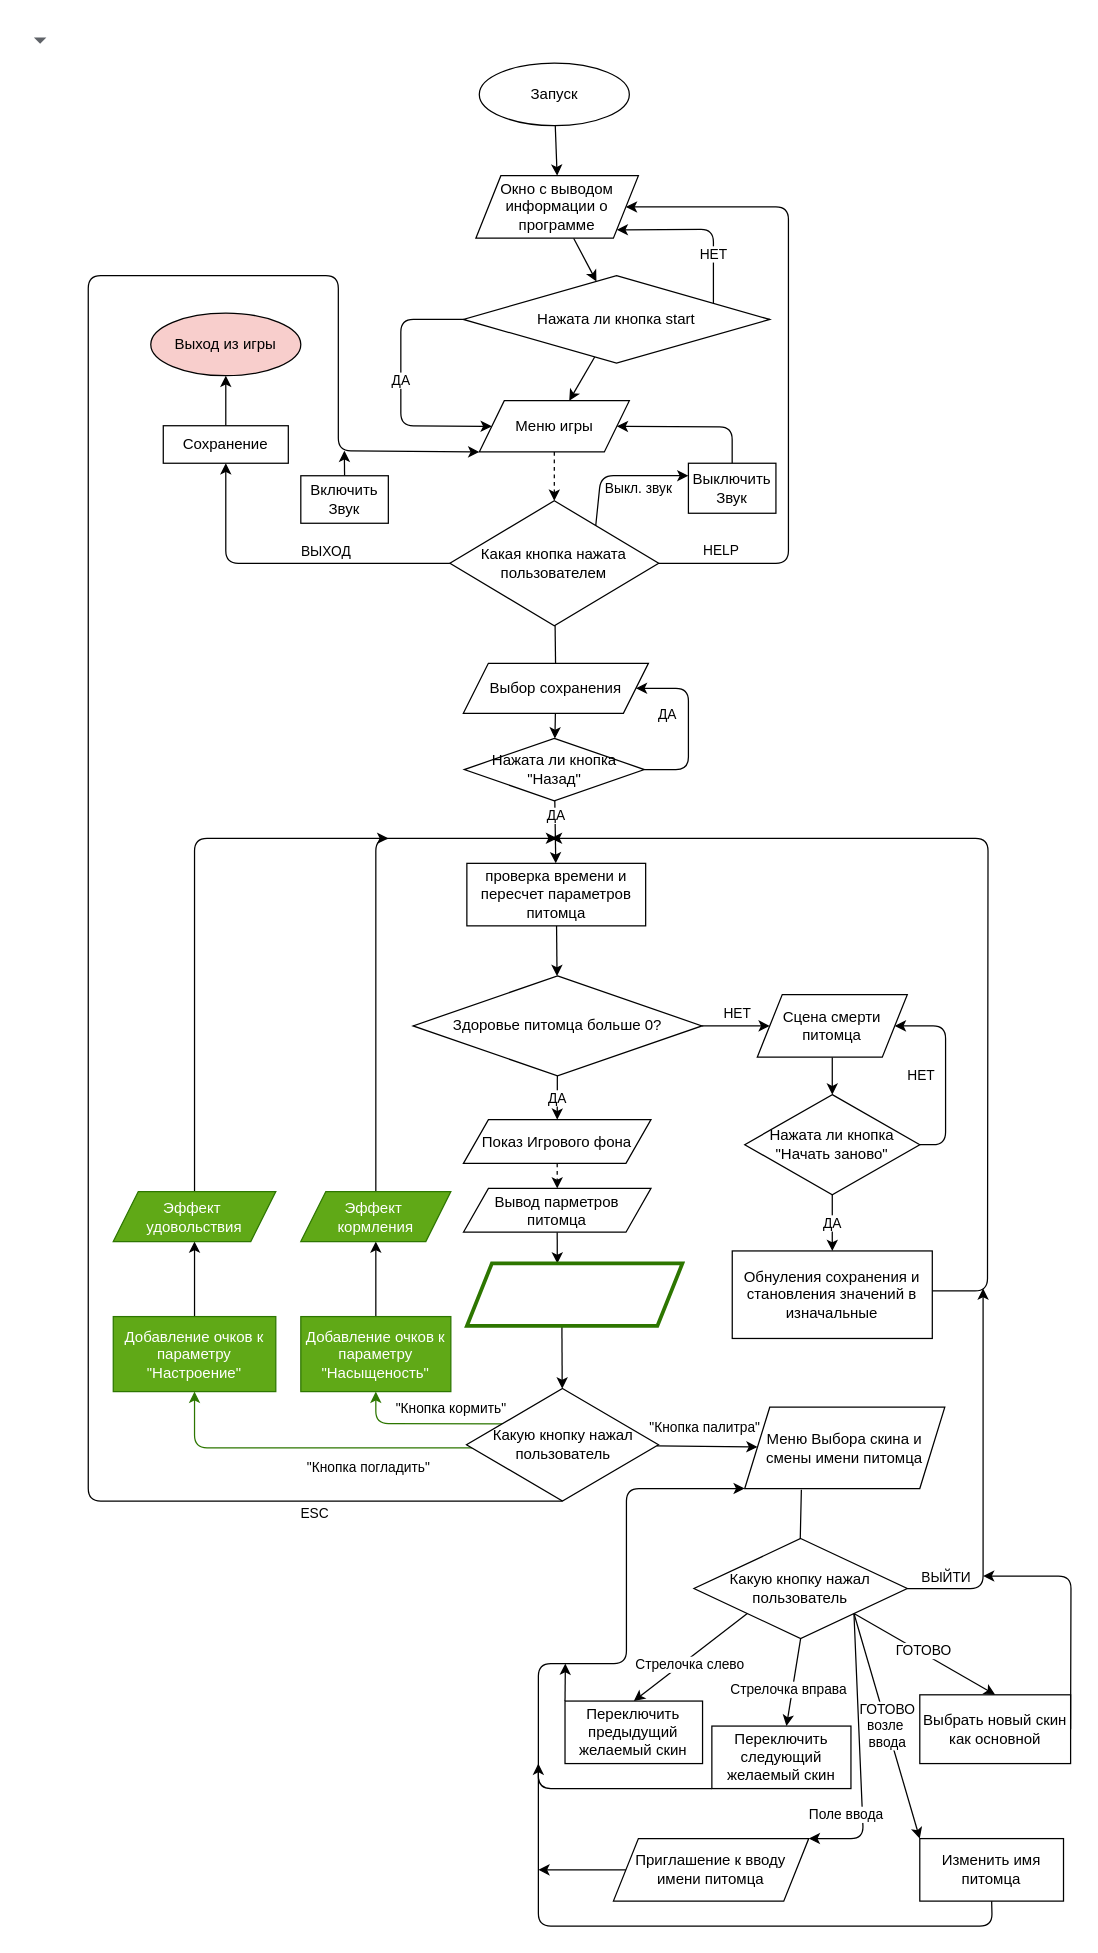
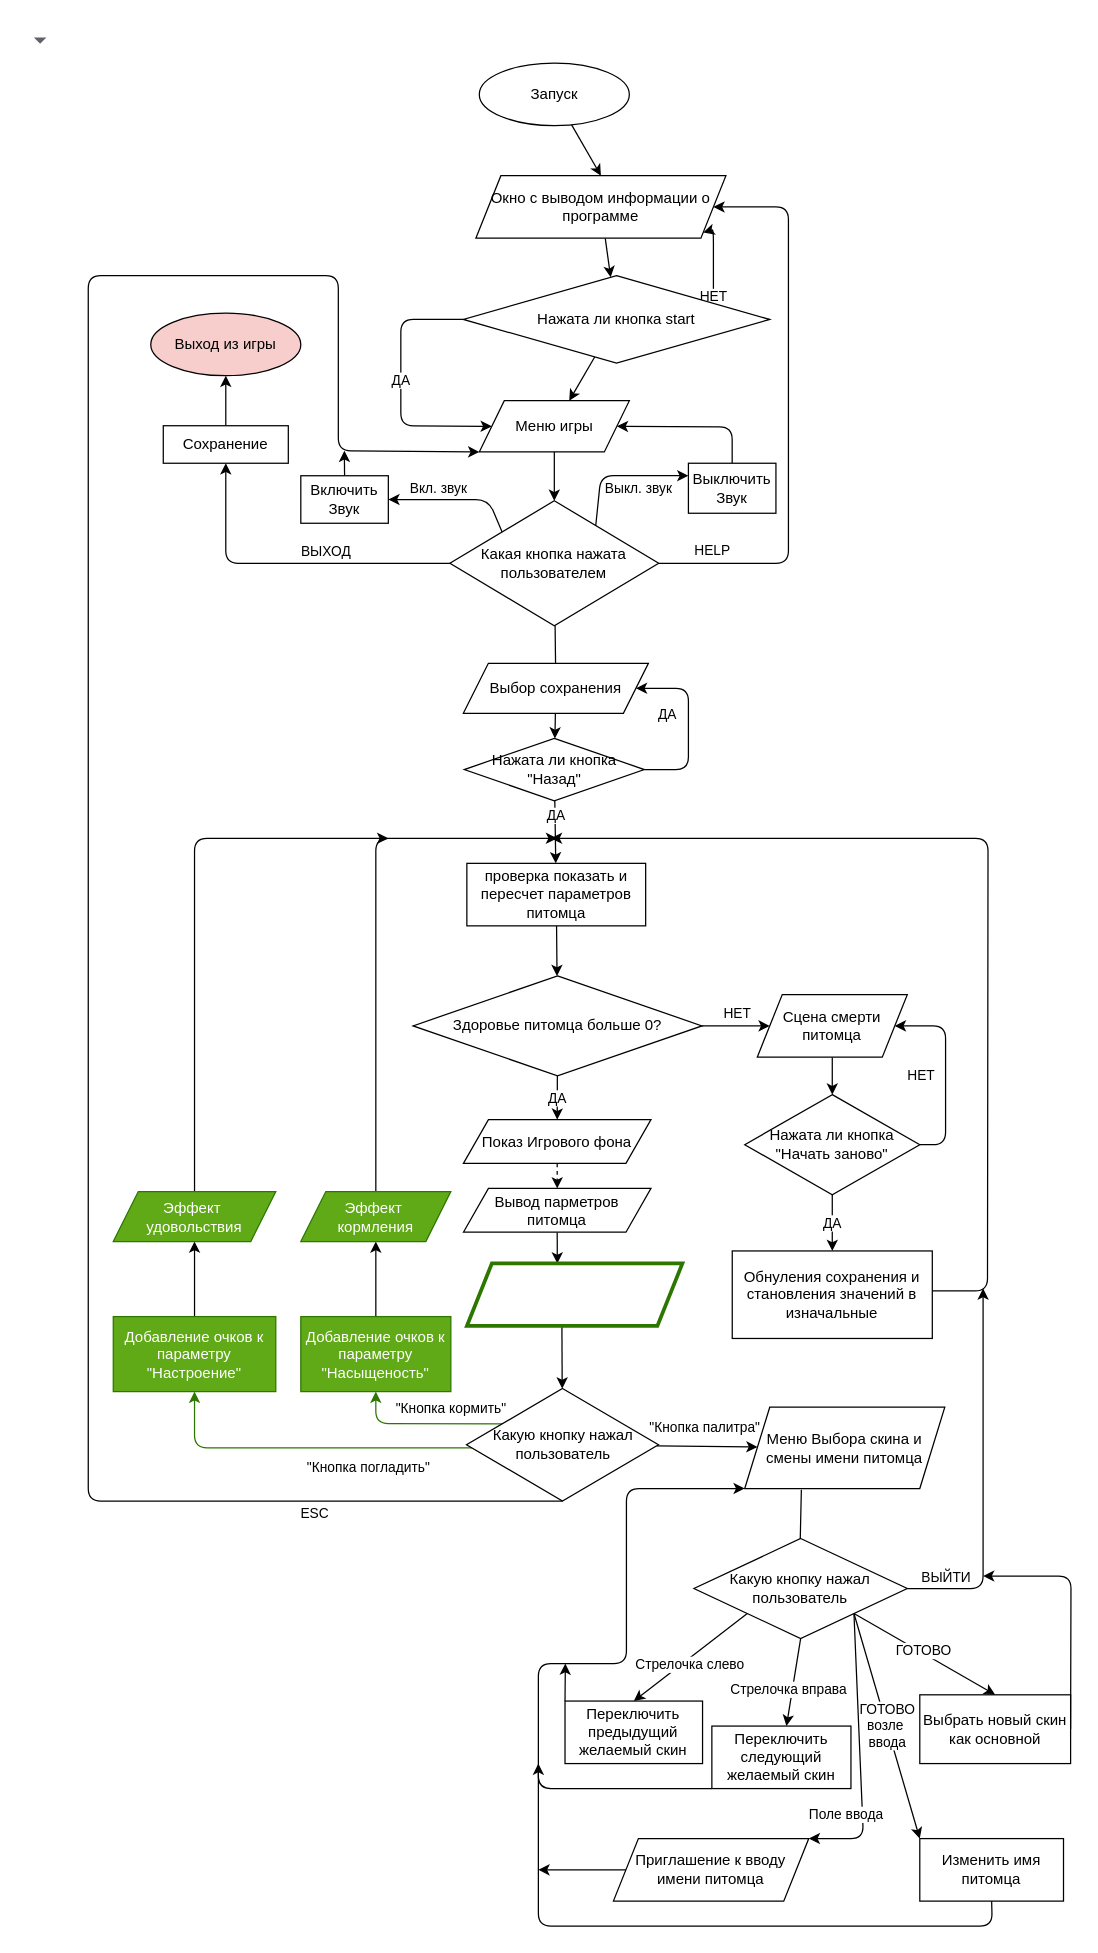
node "Окно с выводом информации о программе": size 163x63 -> 250x63
edge "Меню игры" -> "Какая кнопка нажата пользователем": style dashed -> solid
edge "Какая кнопка нажата пользователем" -> "Включить Звук": added, label "Вкл. звук"
node "проверка времени и пересчет параметров питомца": label "проверка времени и пересчет параметров питомца" -> "проверка показать и пересчет параметров питомца"
